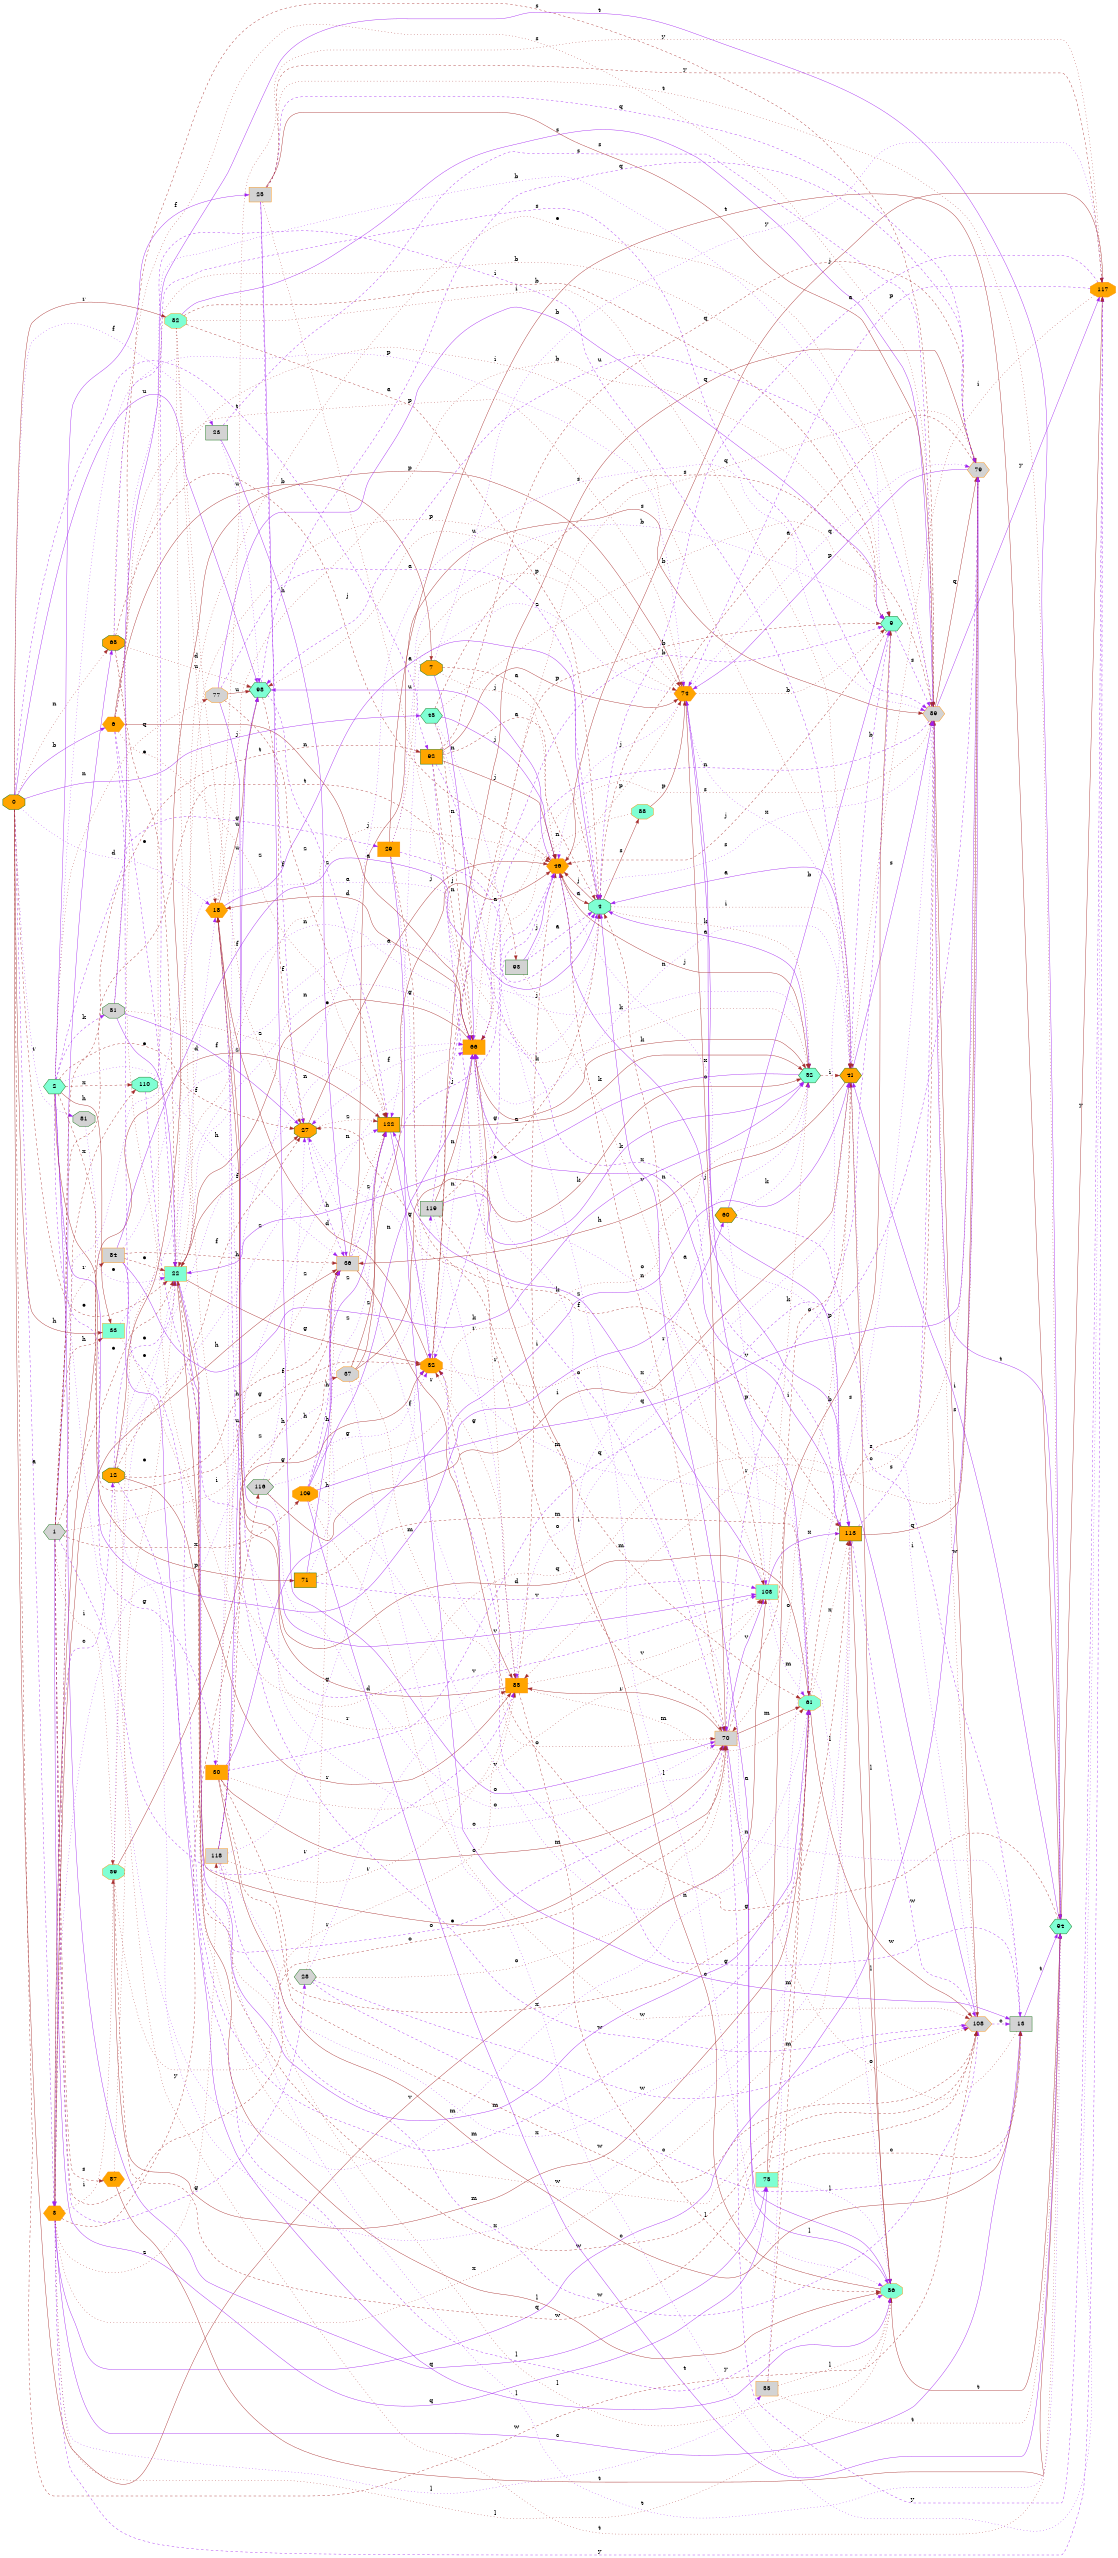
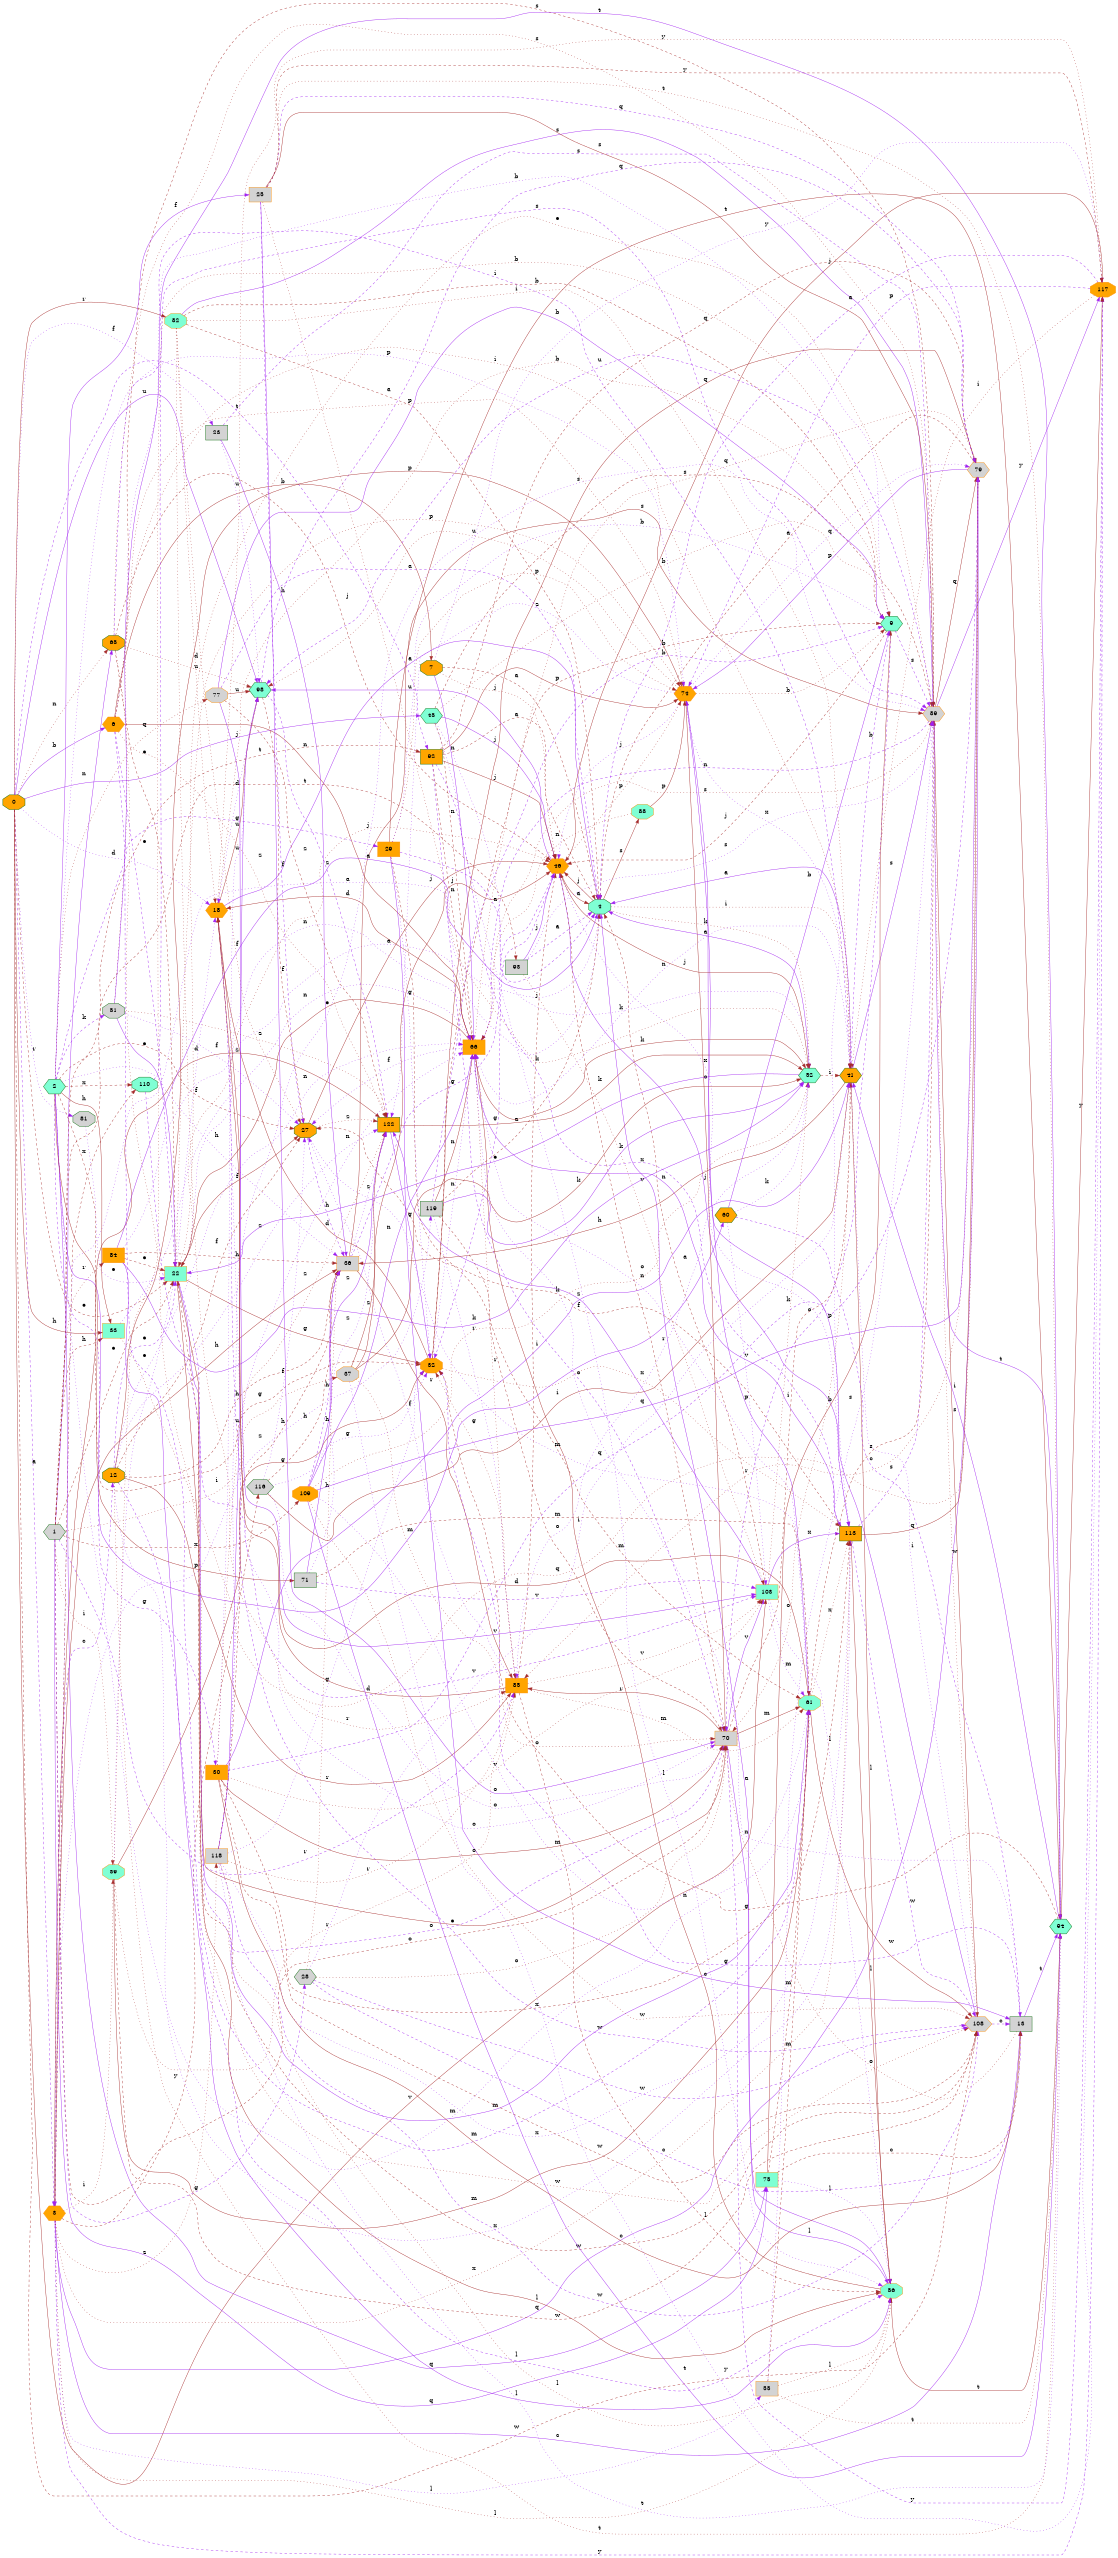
edge "98" -> "18": added, label "d"
edge "51" -> "27": style solid -> dotted
edge "36" -> "46": label "j" -> "g"
node "84": fillcolor lightgrey -> orange
node "71": fillcolor orange -> lightgrey
node "87": removed
